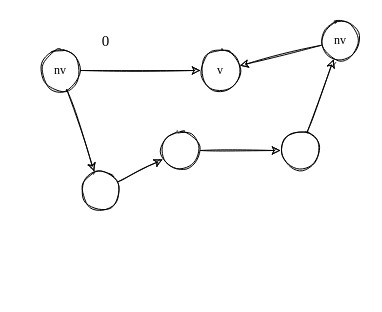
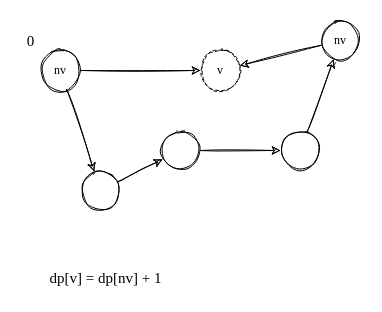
node "0": moved (106, 41) -> (31, 41)
node "v": style solid -> dashed
node "dp[v] = dp[nv] + 1": added
